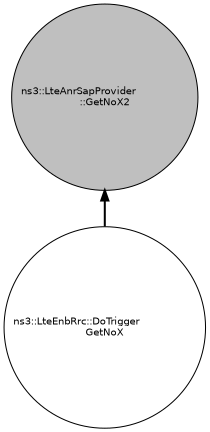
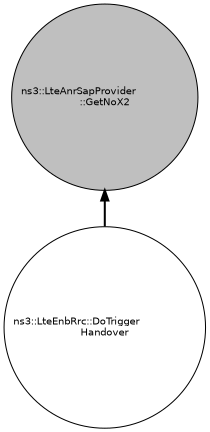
node "ns3::LteEnbRrc::DoTrigger GetNoX": label "ns3::LteEnbRrc::DoTrigger GetNoX" -> "ns3::LteEnbRrc::DoTrigger Handover"
